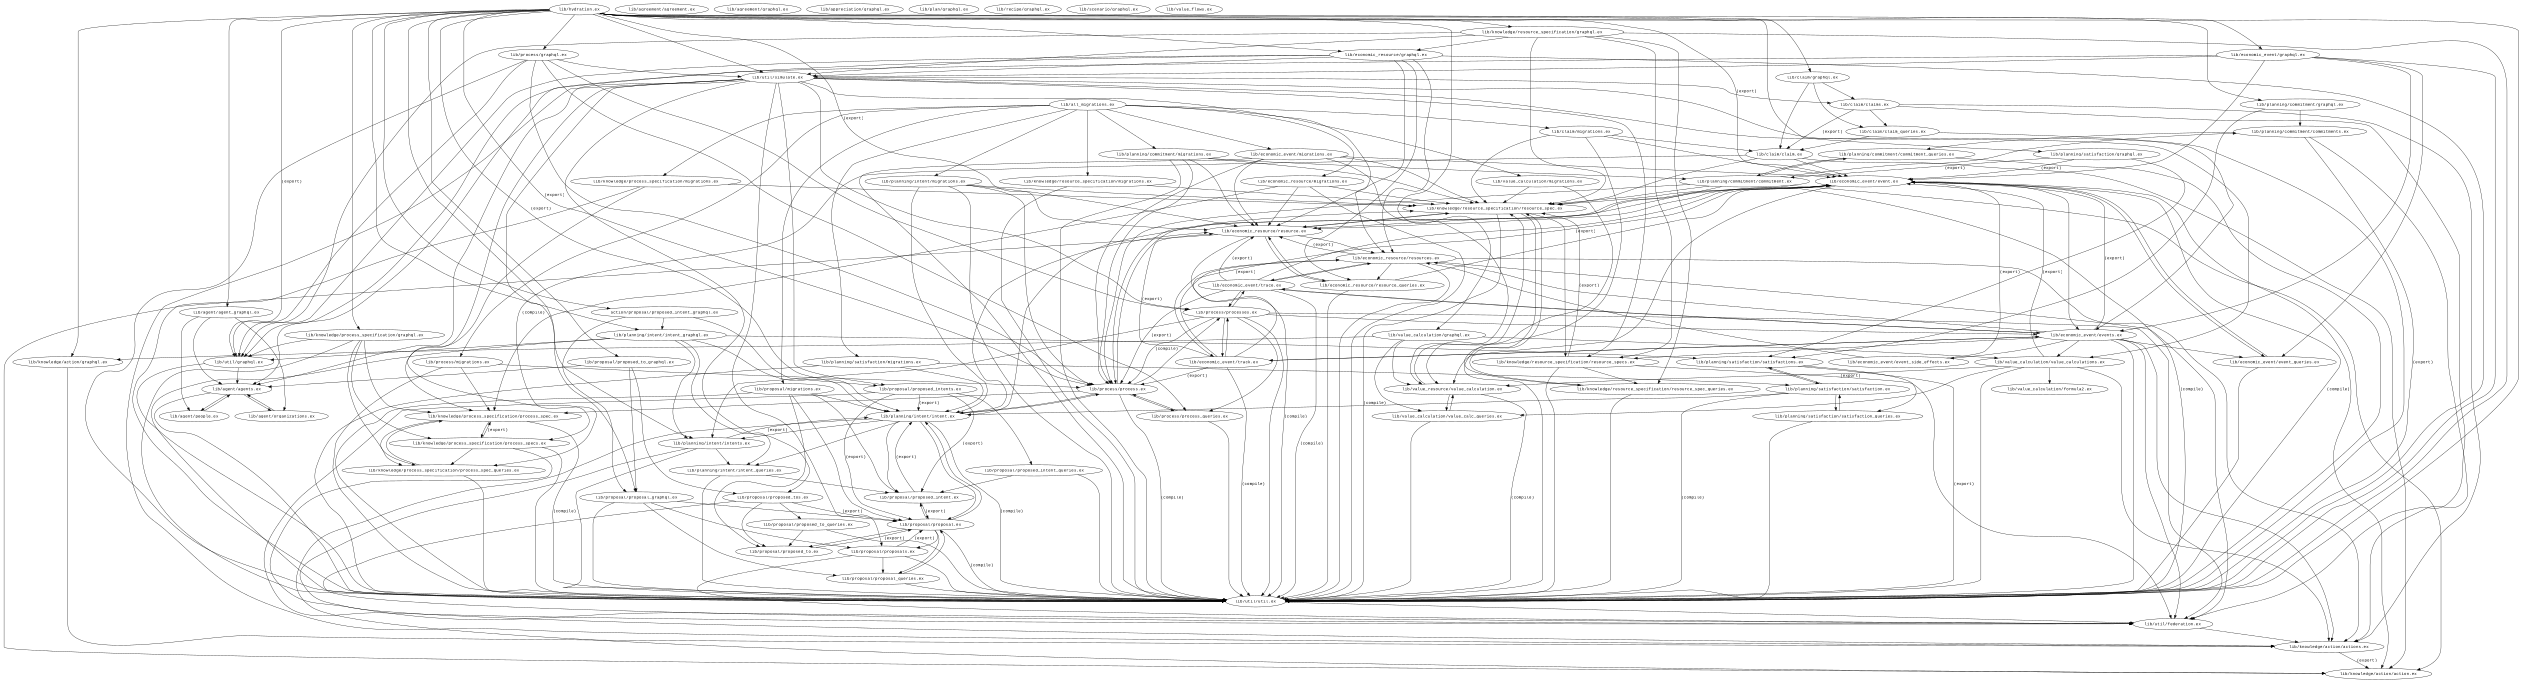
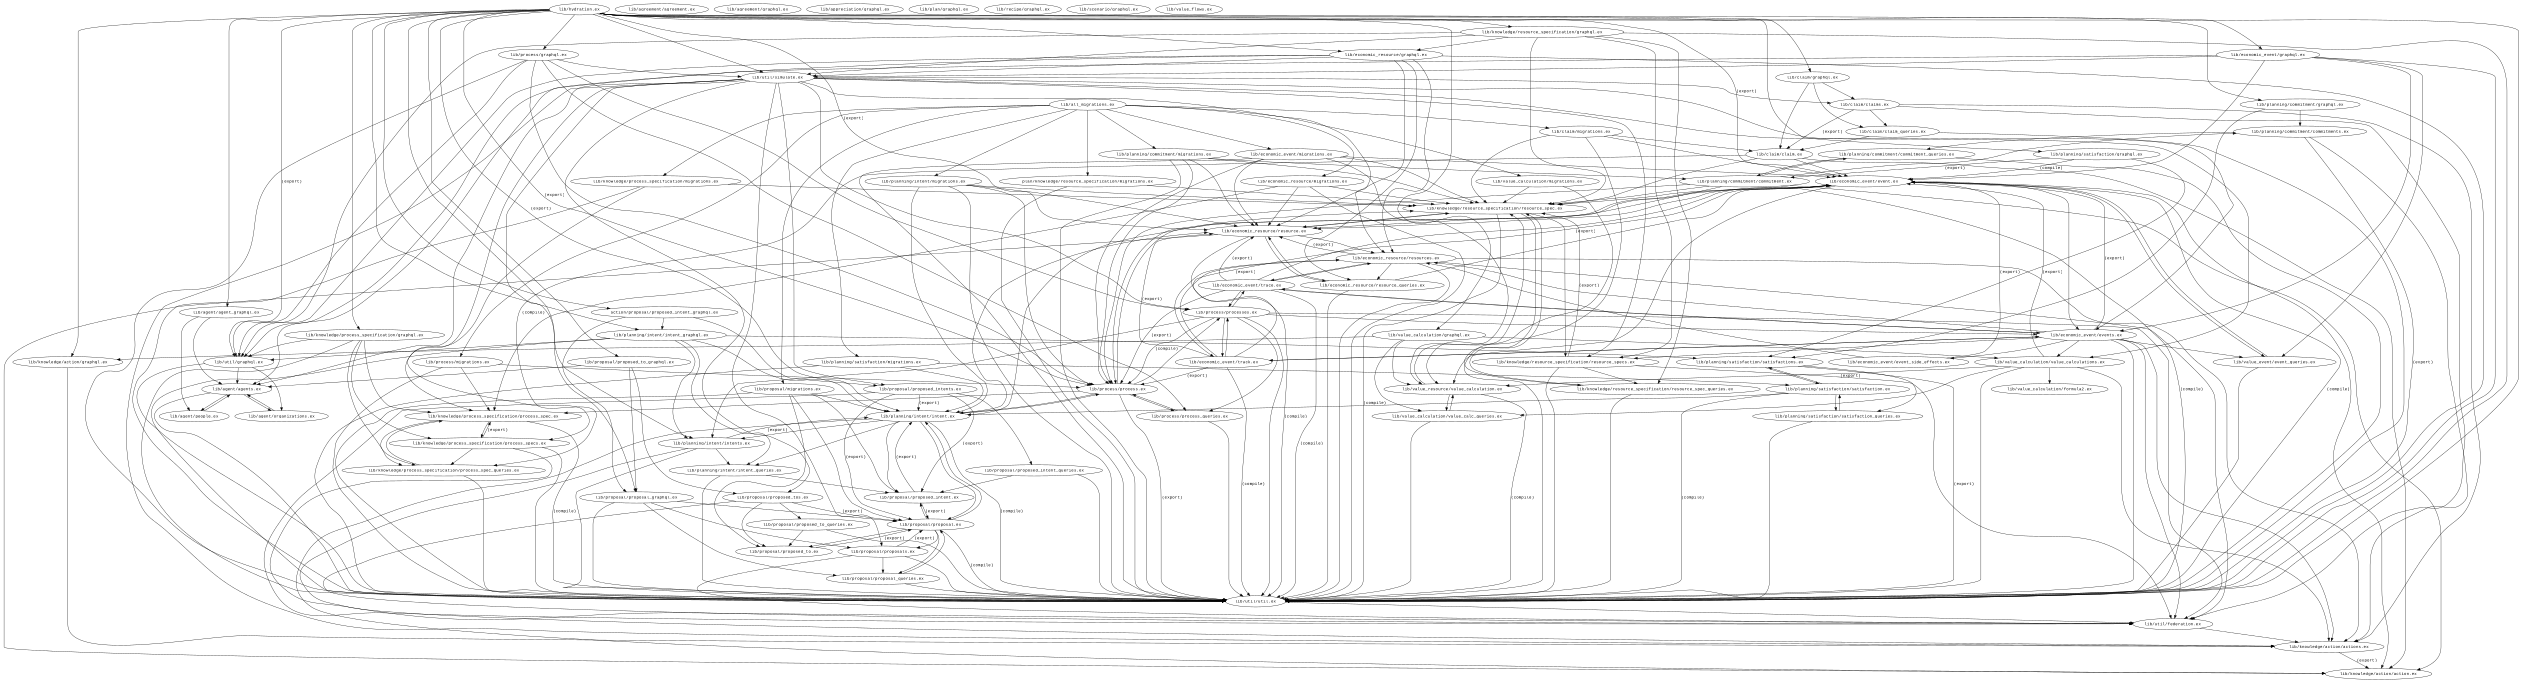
edge "lib/planning/satisfaction/graphql.ex" -> "lib/economic_event/event.ex": label "(export)" -> "(compile)"
node "lib/knowledge/resource_specification/migrations.ex": label "lib/knowledge/resource_specification/migrations.ex" -> "plan/knowledge/resource_specification/migrations.ex"
edge "lib/agent/agent_graphql.ex" -> "lib/agent/organizations.ex": now "lib/util/graphql.ex" -> "lib/agent/organizations.ex"
node "lib/economic_event/event_queries.ex": label "lib/economic_event/event_queries.ex" -> "lib/value_event/event_queries.ex"
edge "lib/process/process.ex" -> "lib/util/util.ex": label "(compile)" -> "(export)"
